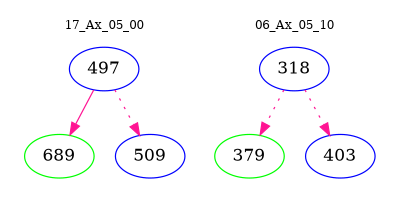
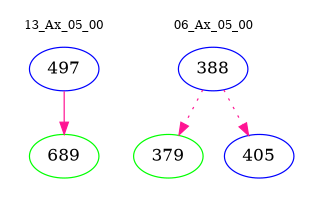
cluster "17_Ax_05_00": label "17_Ax_05_00" -> "13_Ax_05_00"
cluster "06_Ax_05_10": label "06_Ax_05_10" -> "06_Ax_05_00"
node "318": label "318" -> "388"
node "509": removed
node "403": label "403" -> "405"
